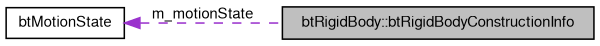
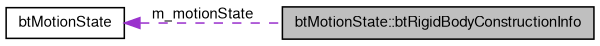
node "btRigidBody::btRigidBodyConstructionInfo": label "btRigidBody::btRigidBodyConstructionInfo" -> "btMotionState::btRigidBodyConstructionInfo"
